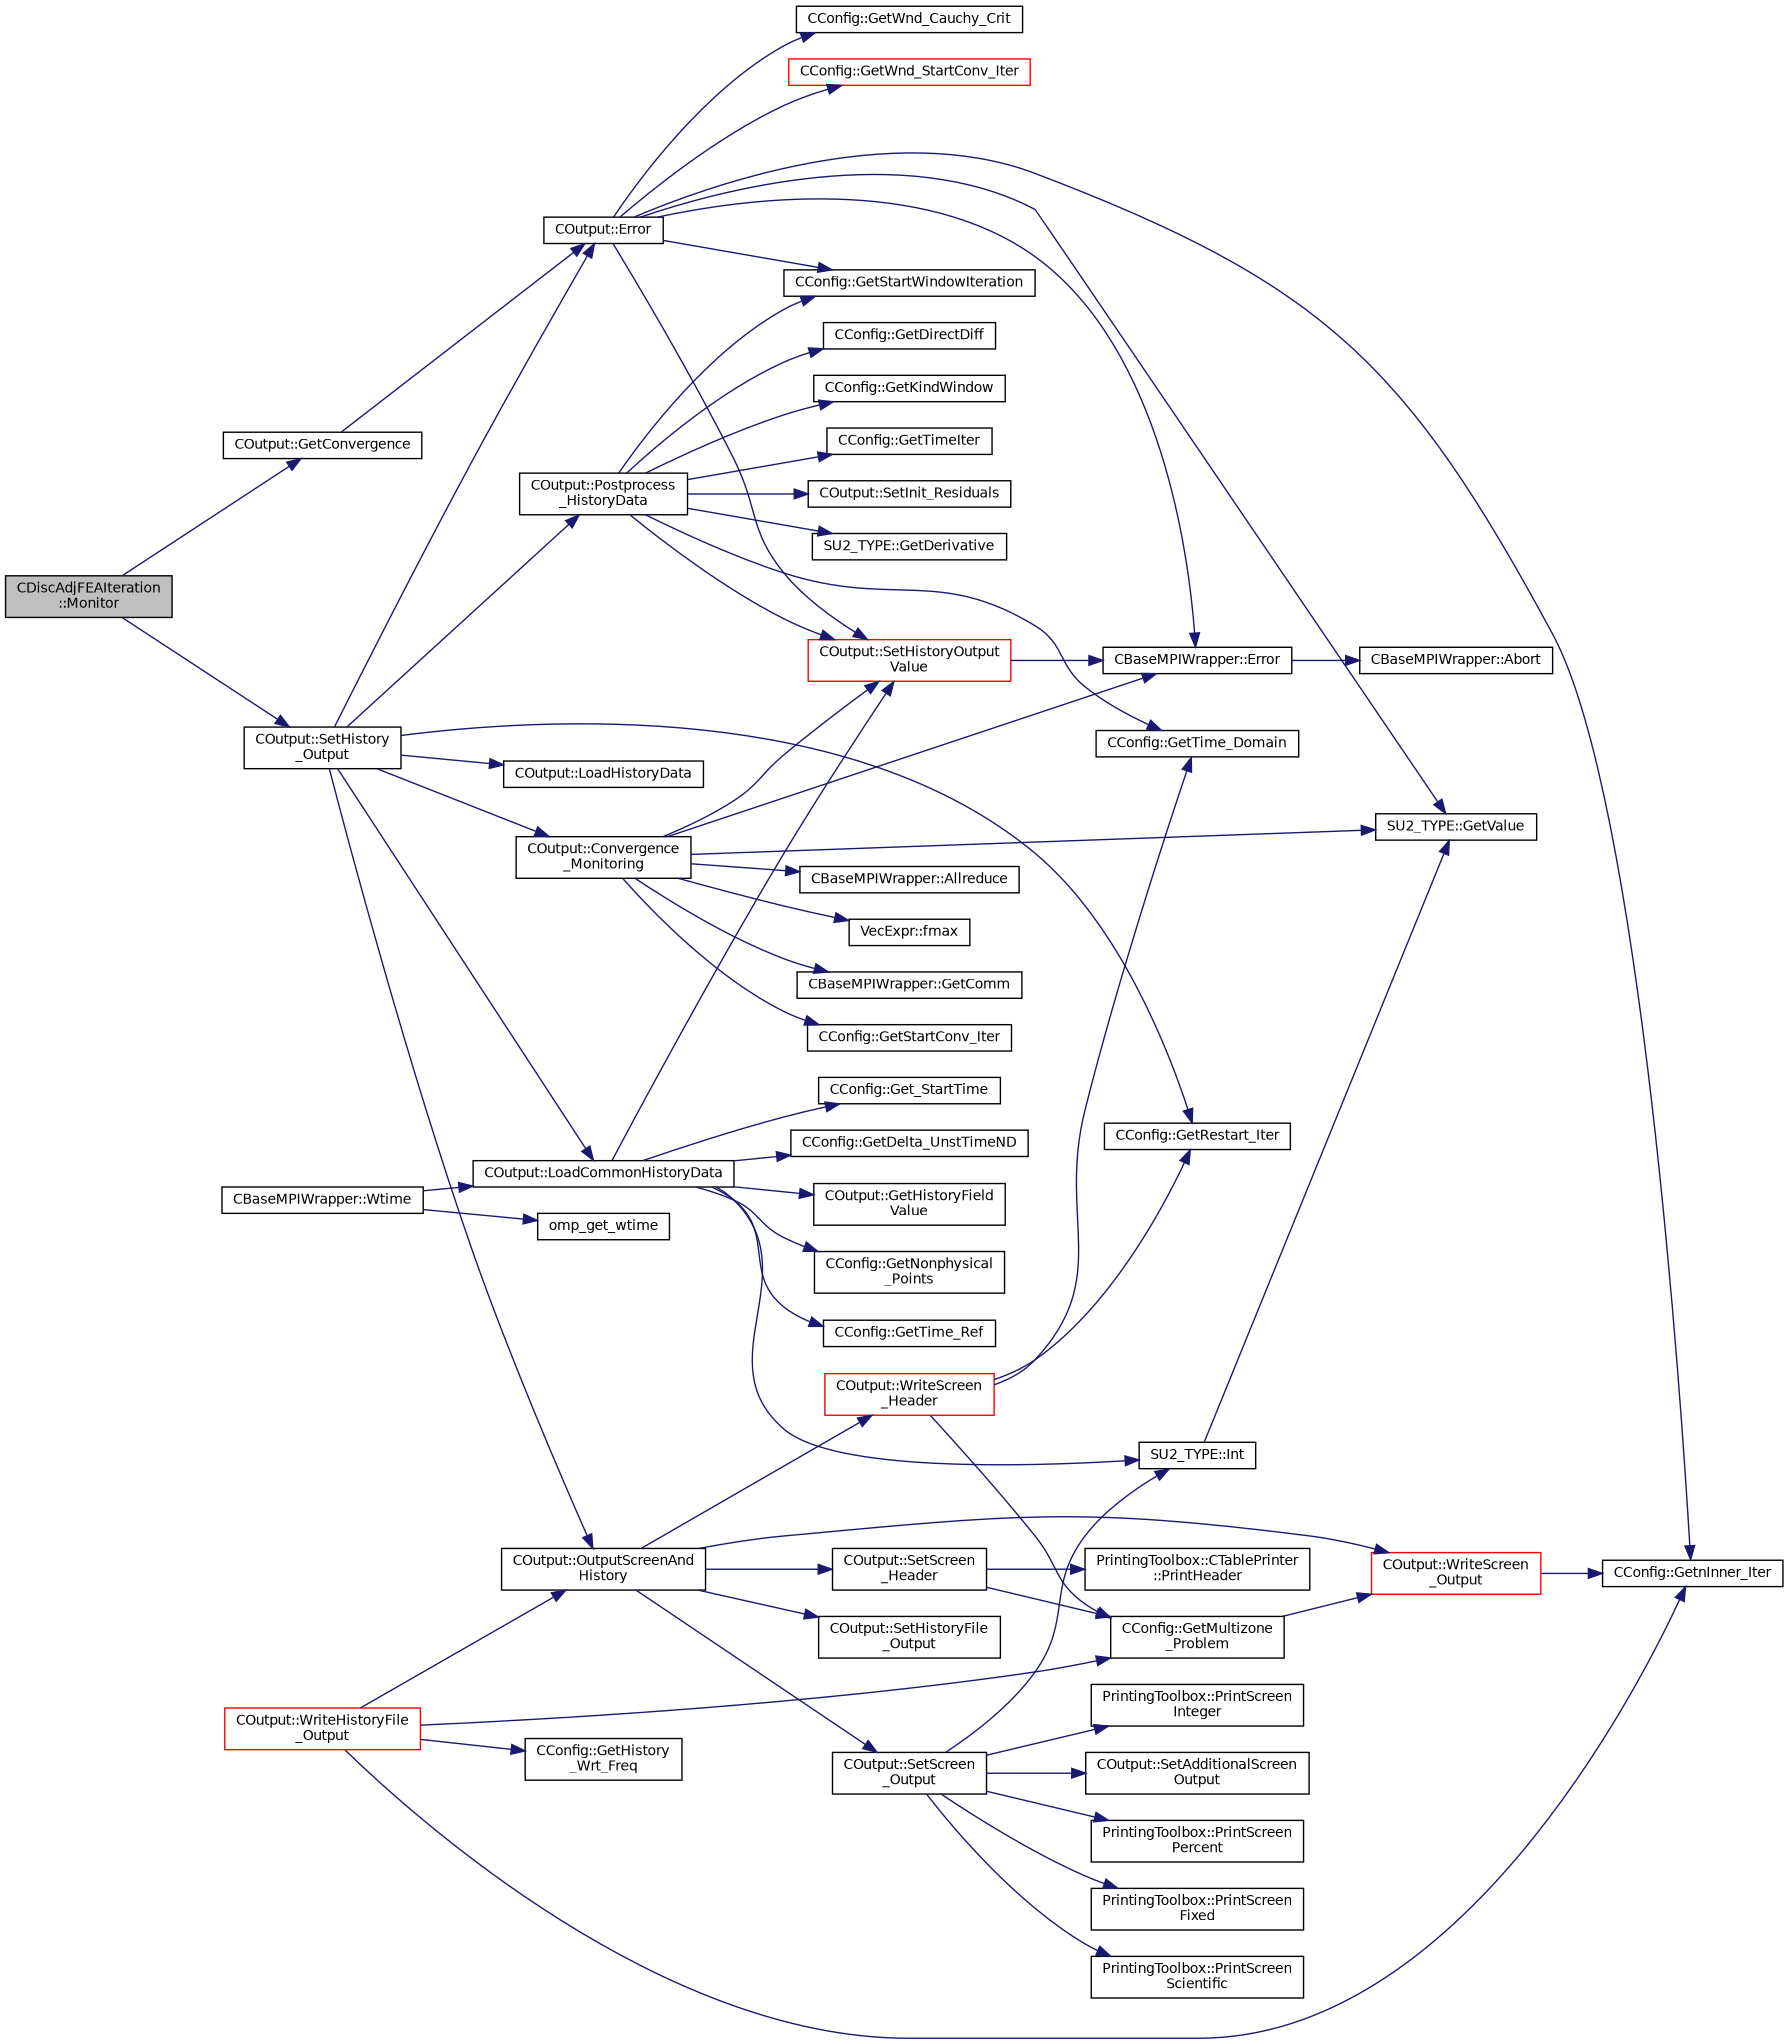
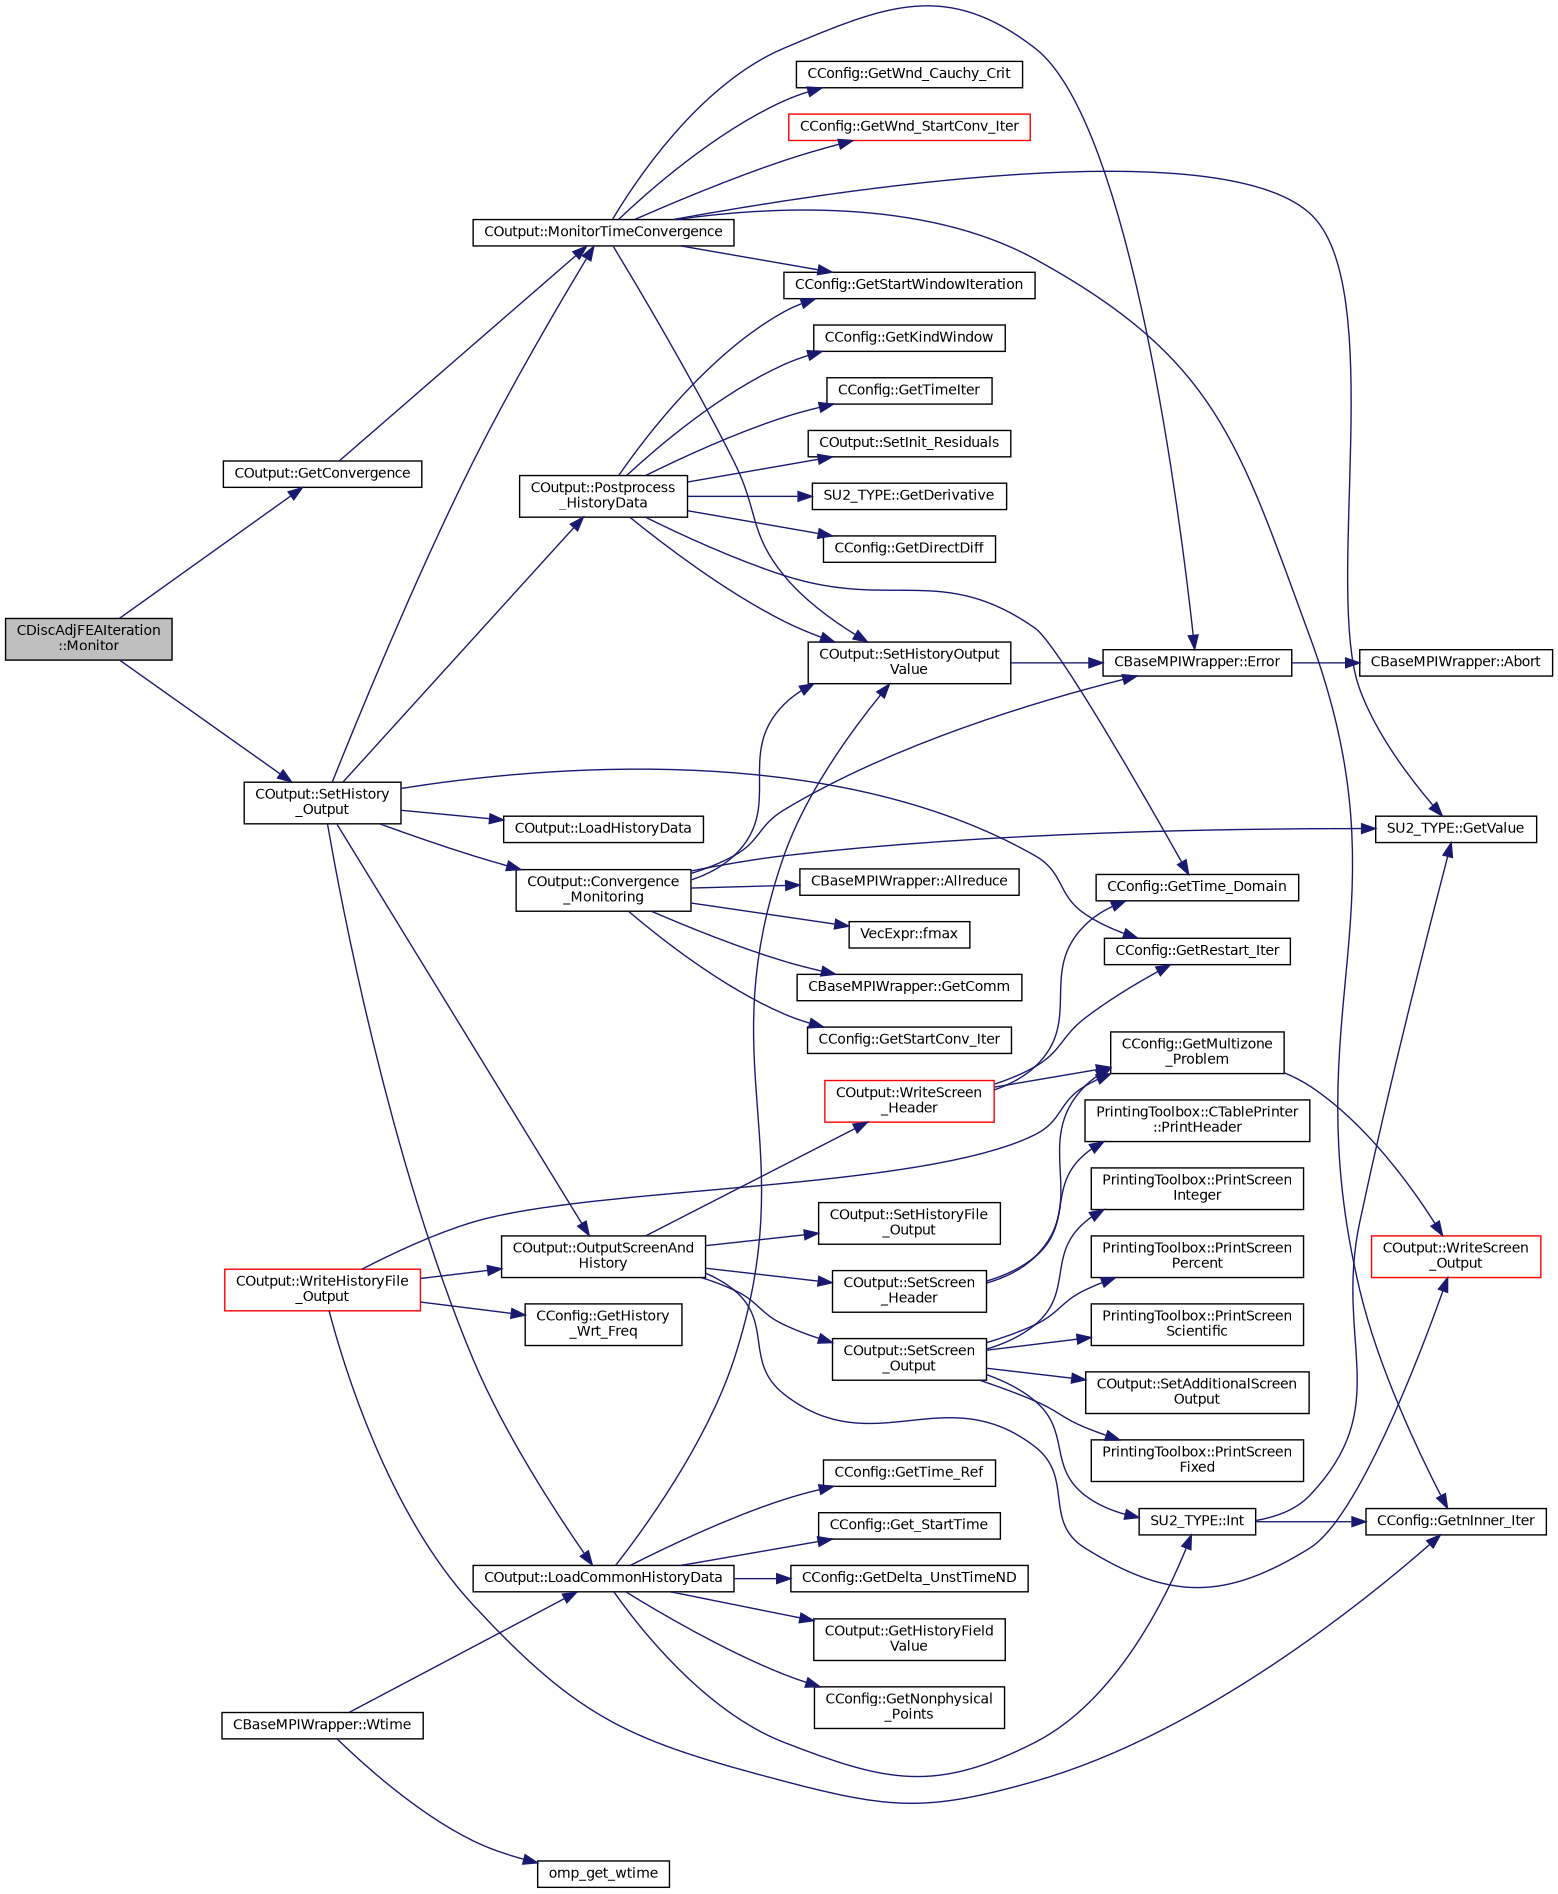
node "COutput::Error": label "COutput::Error" -> "COutput::MonitorTimeConvergence"
node "COutput::SetHistoryOutput Value": color red -> black
edge "COutput::WriteScreen _Output" -> "CConfig::GetnInner_Iter": now "SU2_TYPE::Int" -> "CConfig::GetnInner_Iter"
